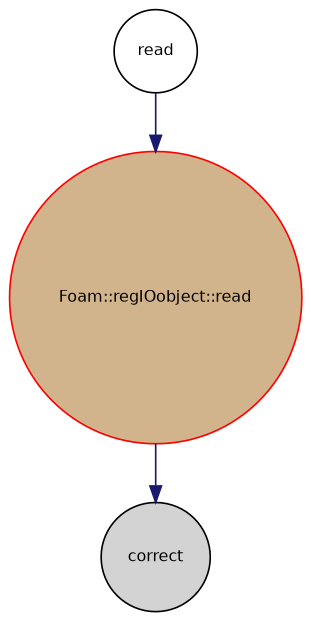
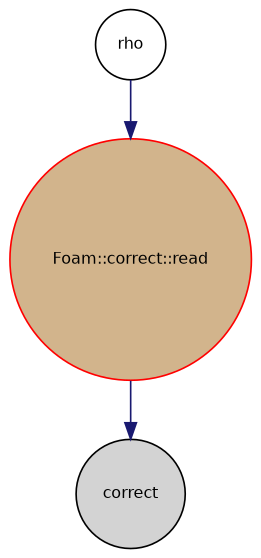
node "read": label "read" -> "rho"
node "Foam::regIOobject::read": label "Foam::regIOobject::read" -> "Foam::correct::read"
